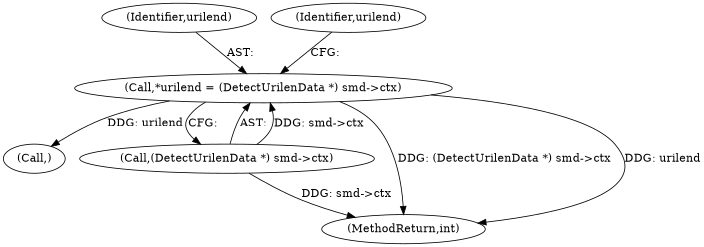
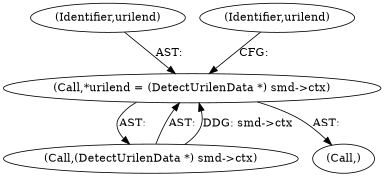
edge "(Call,*urilend = (DetectUrilenData *) smd->ctx)" -> "(Call,)": label "DDG: urilend" -> "AST: "
edge "(Call,*urilend = (DetectUrilenData *) smd->ctx)" -> "(Call,(DetectUrilenData *) smd->ctx)": label "CFG: " -> "AST: "
node "(MethodReturn,int)": removed
